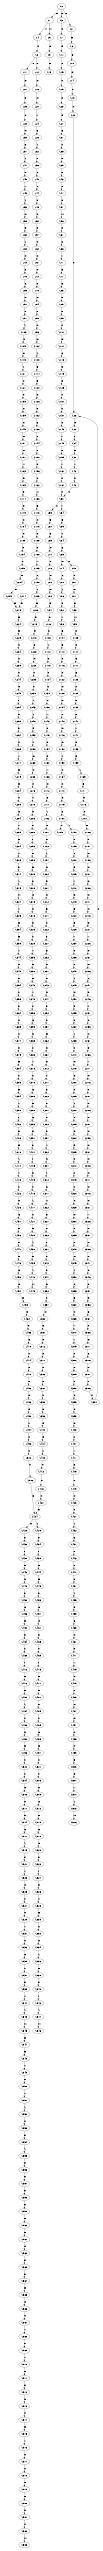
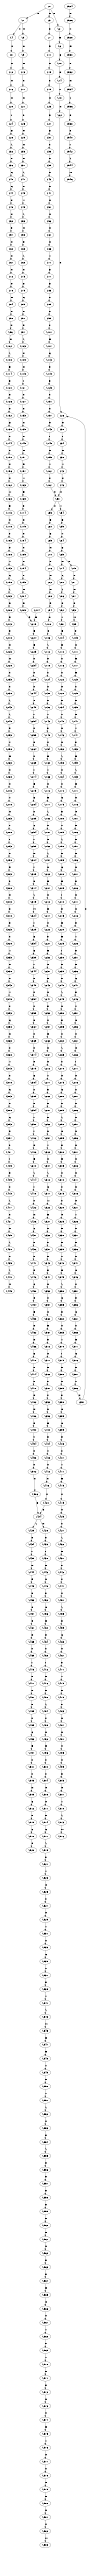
edge "S8" -> "S17": now "S13" -> "S17"
edge "S180" -> "S190": now "S185" -> "S190"
node "S522": removed
